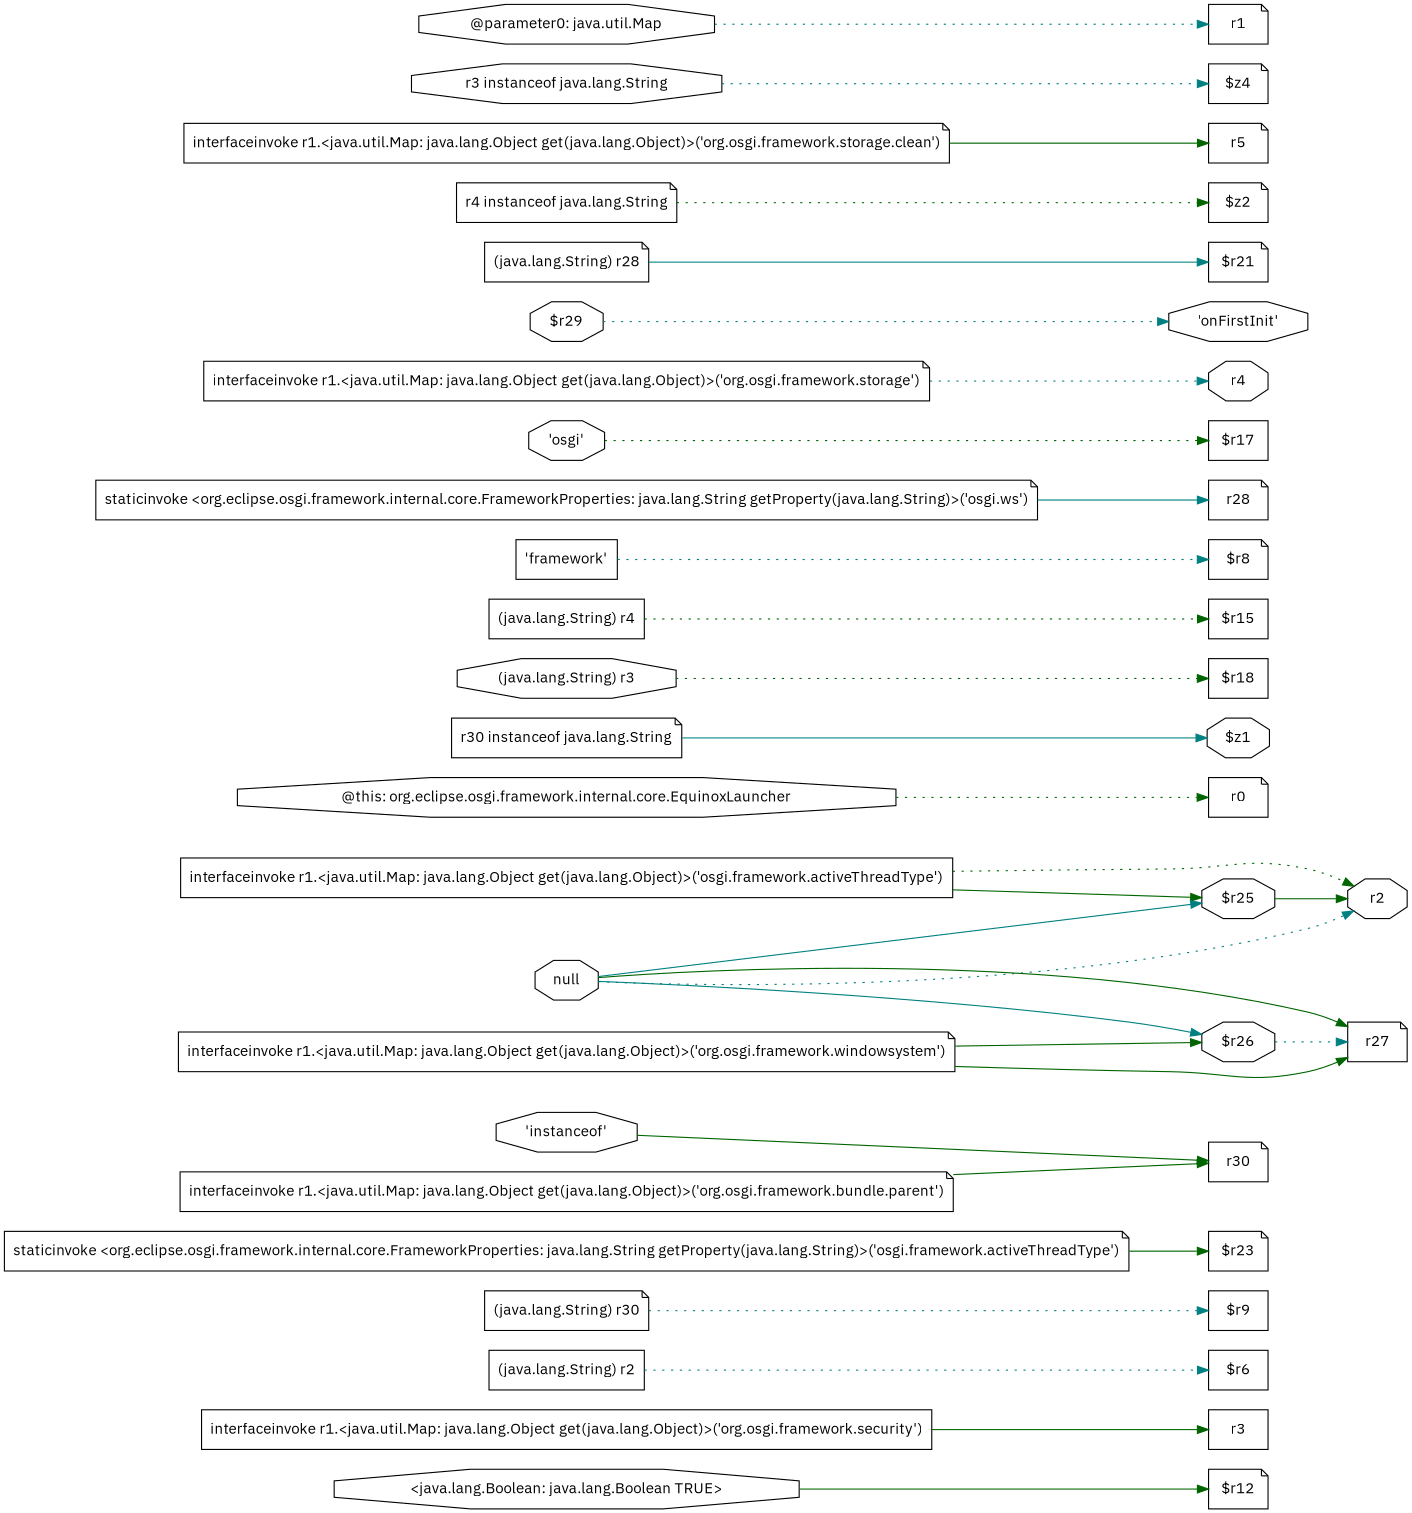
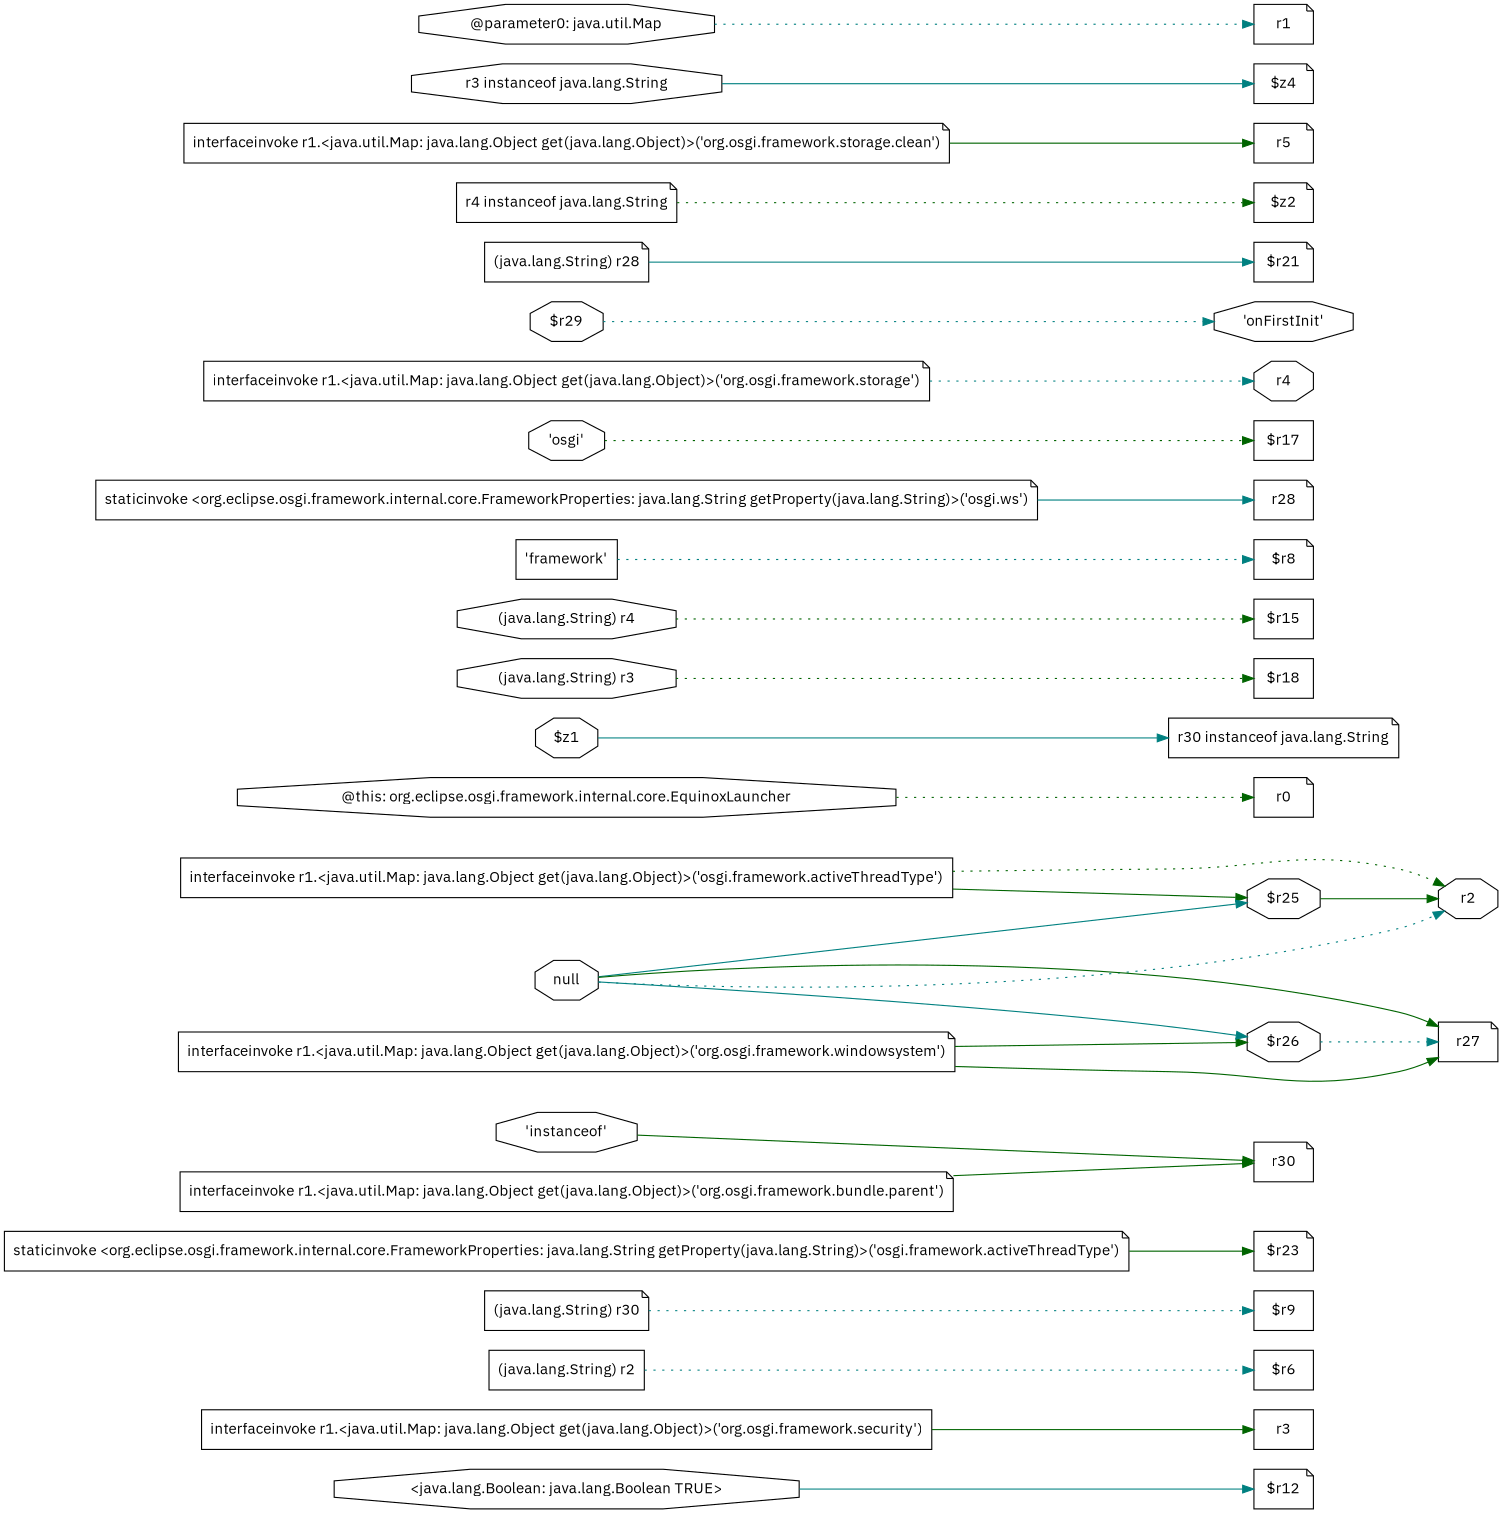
edge "r3 instanceof java.lang.String" -> "$z4": style dotted -> solid
node "(java.lang.String) r4": shape box -> octagon
edge "r30 instanceof java.lang.String" -> "$z1": reversed
edge "<java.lang.Boolean: java.lang.Boolean TRUE>" -> "$r12": color darkgreen -> teal
